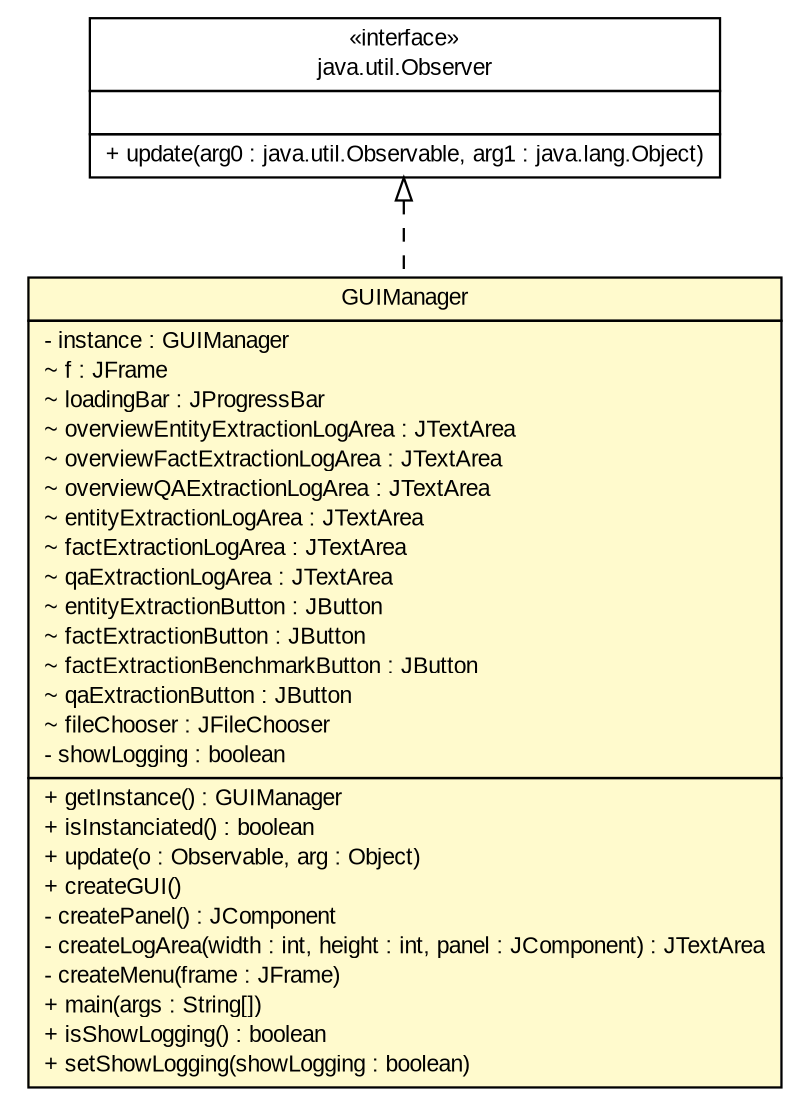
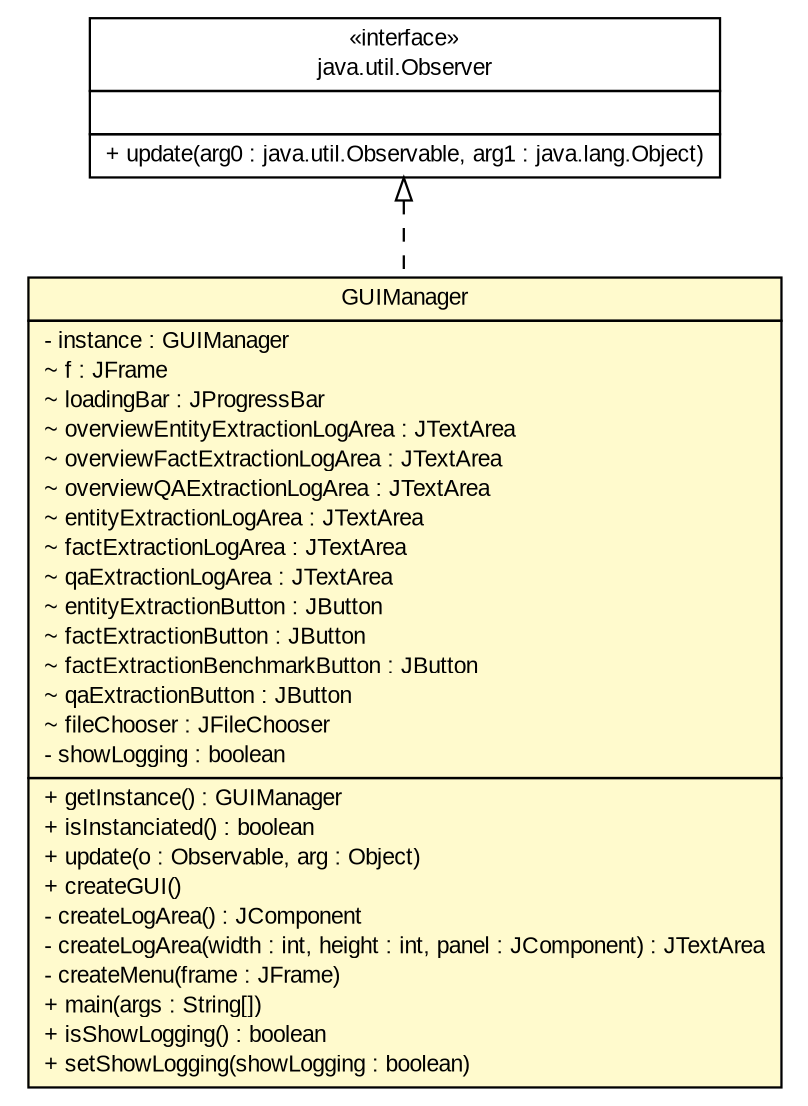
node "GUIManager": text "- createPanel() : JComponent" -> "- createLogArea() : JComponent"
